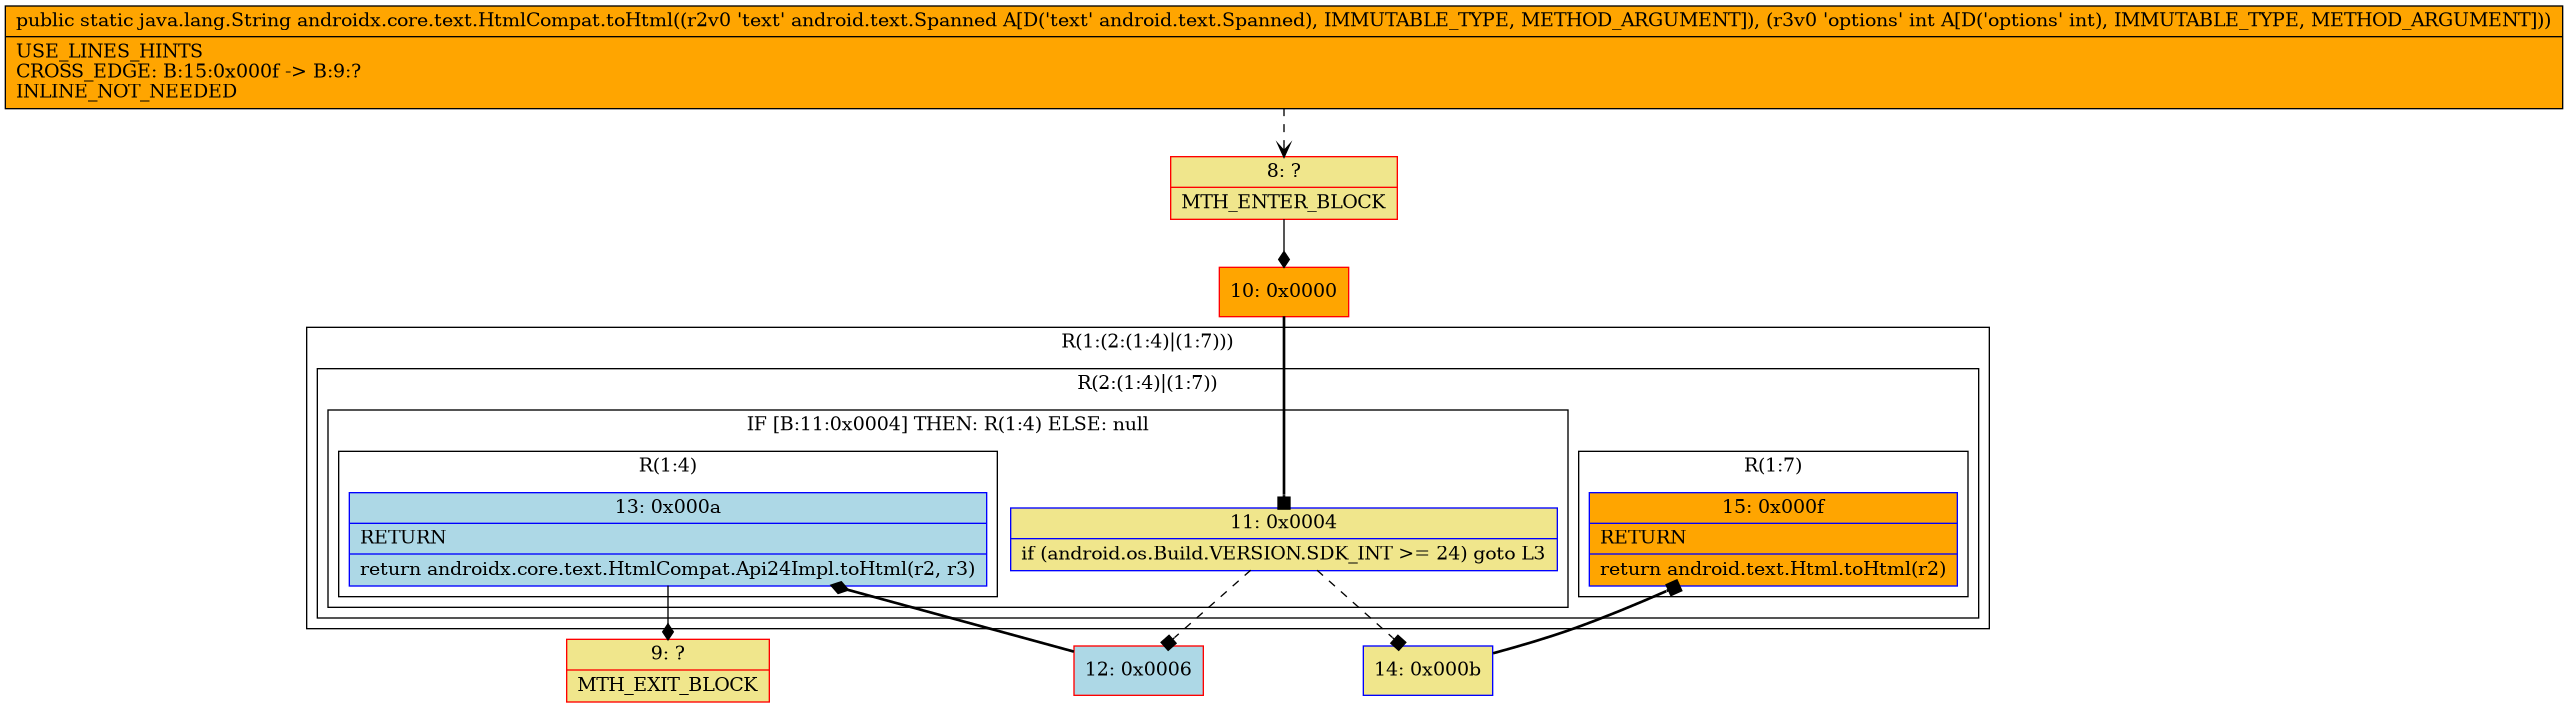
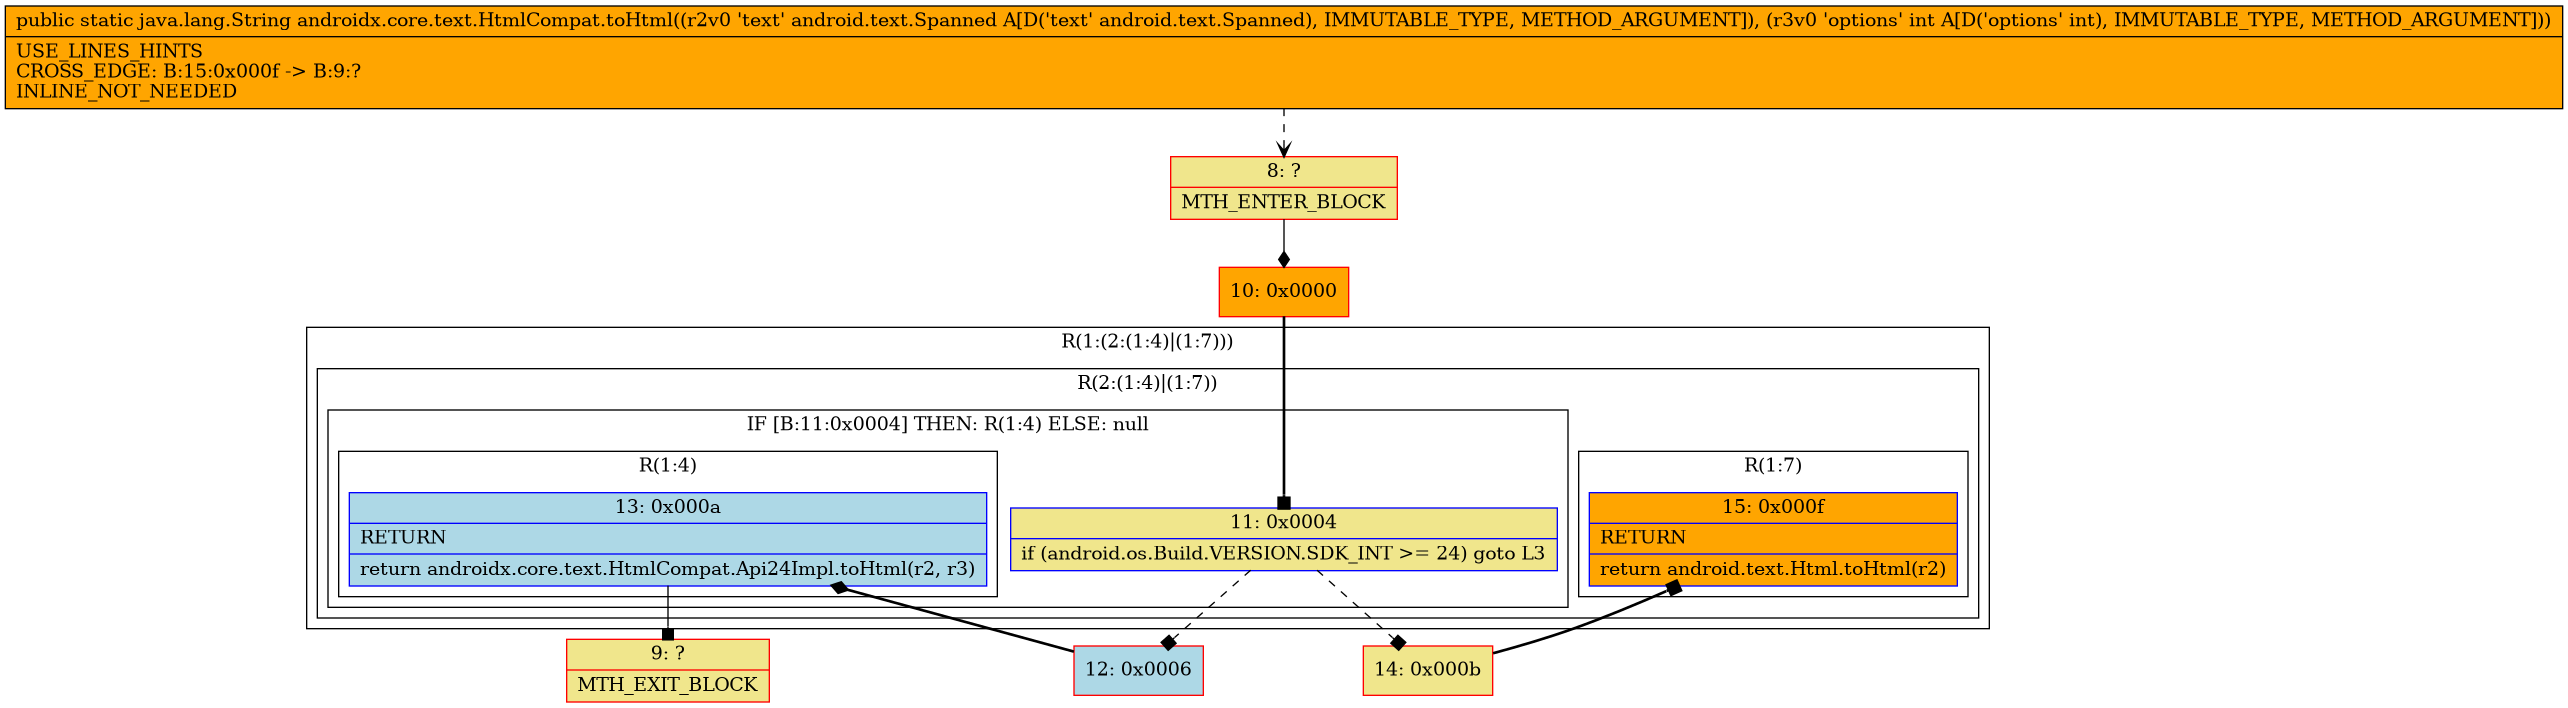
edge "13: 0x000a" -> "9: ?": arrowhead diamond -> box
node "14: 0x000b": color blue -> red
